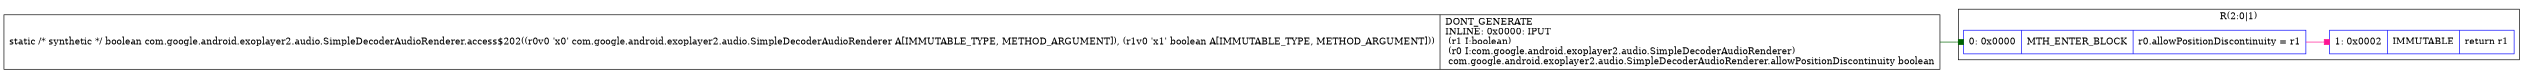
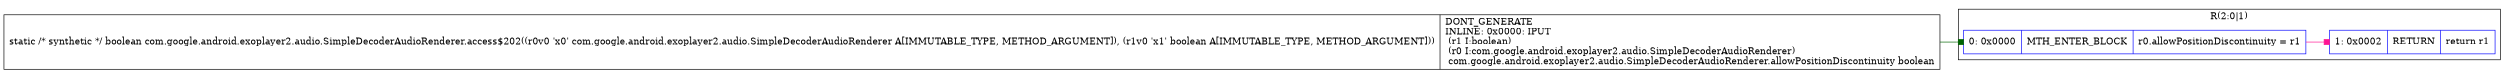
node "1: 0x0002": text "IMMUTABLE" -> "RETURN"
